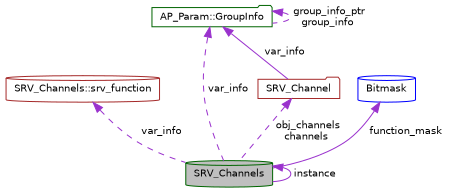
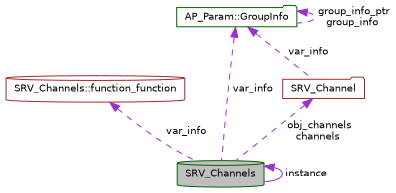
edge "SRV_Channel" -> "AP_Param::GroupInfo": style solid -> dashed
node "SRV_Channels::srv_function": label "SRV_Channels::srv_function" -> "SRV_Channels::function_function"
node "Bitmask": removed
